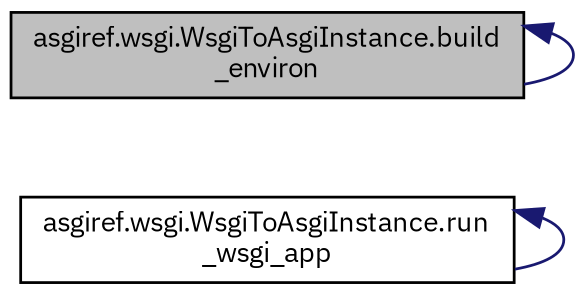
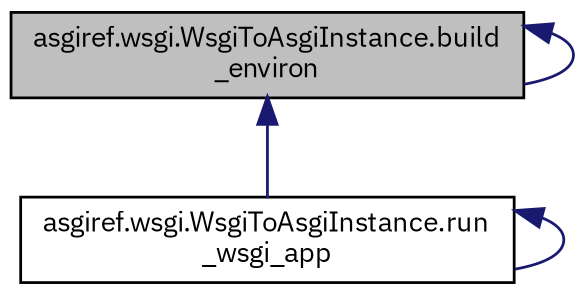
edge "asgiref.wsgi.WsgiToAsgiInstance.run _wsgi_app" -> "asgiref.wsgi.WsgiToAsgiInstance.build _environ": added
